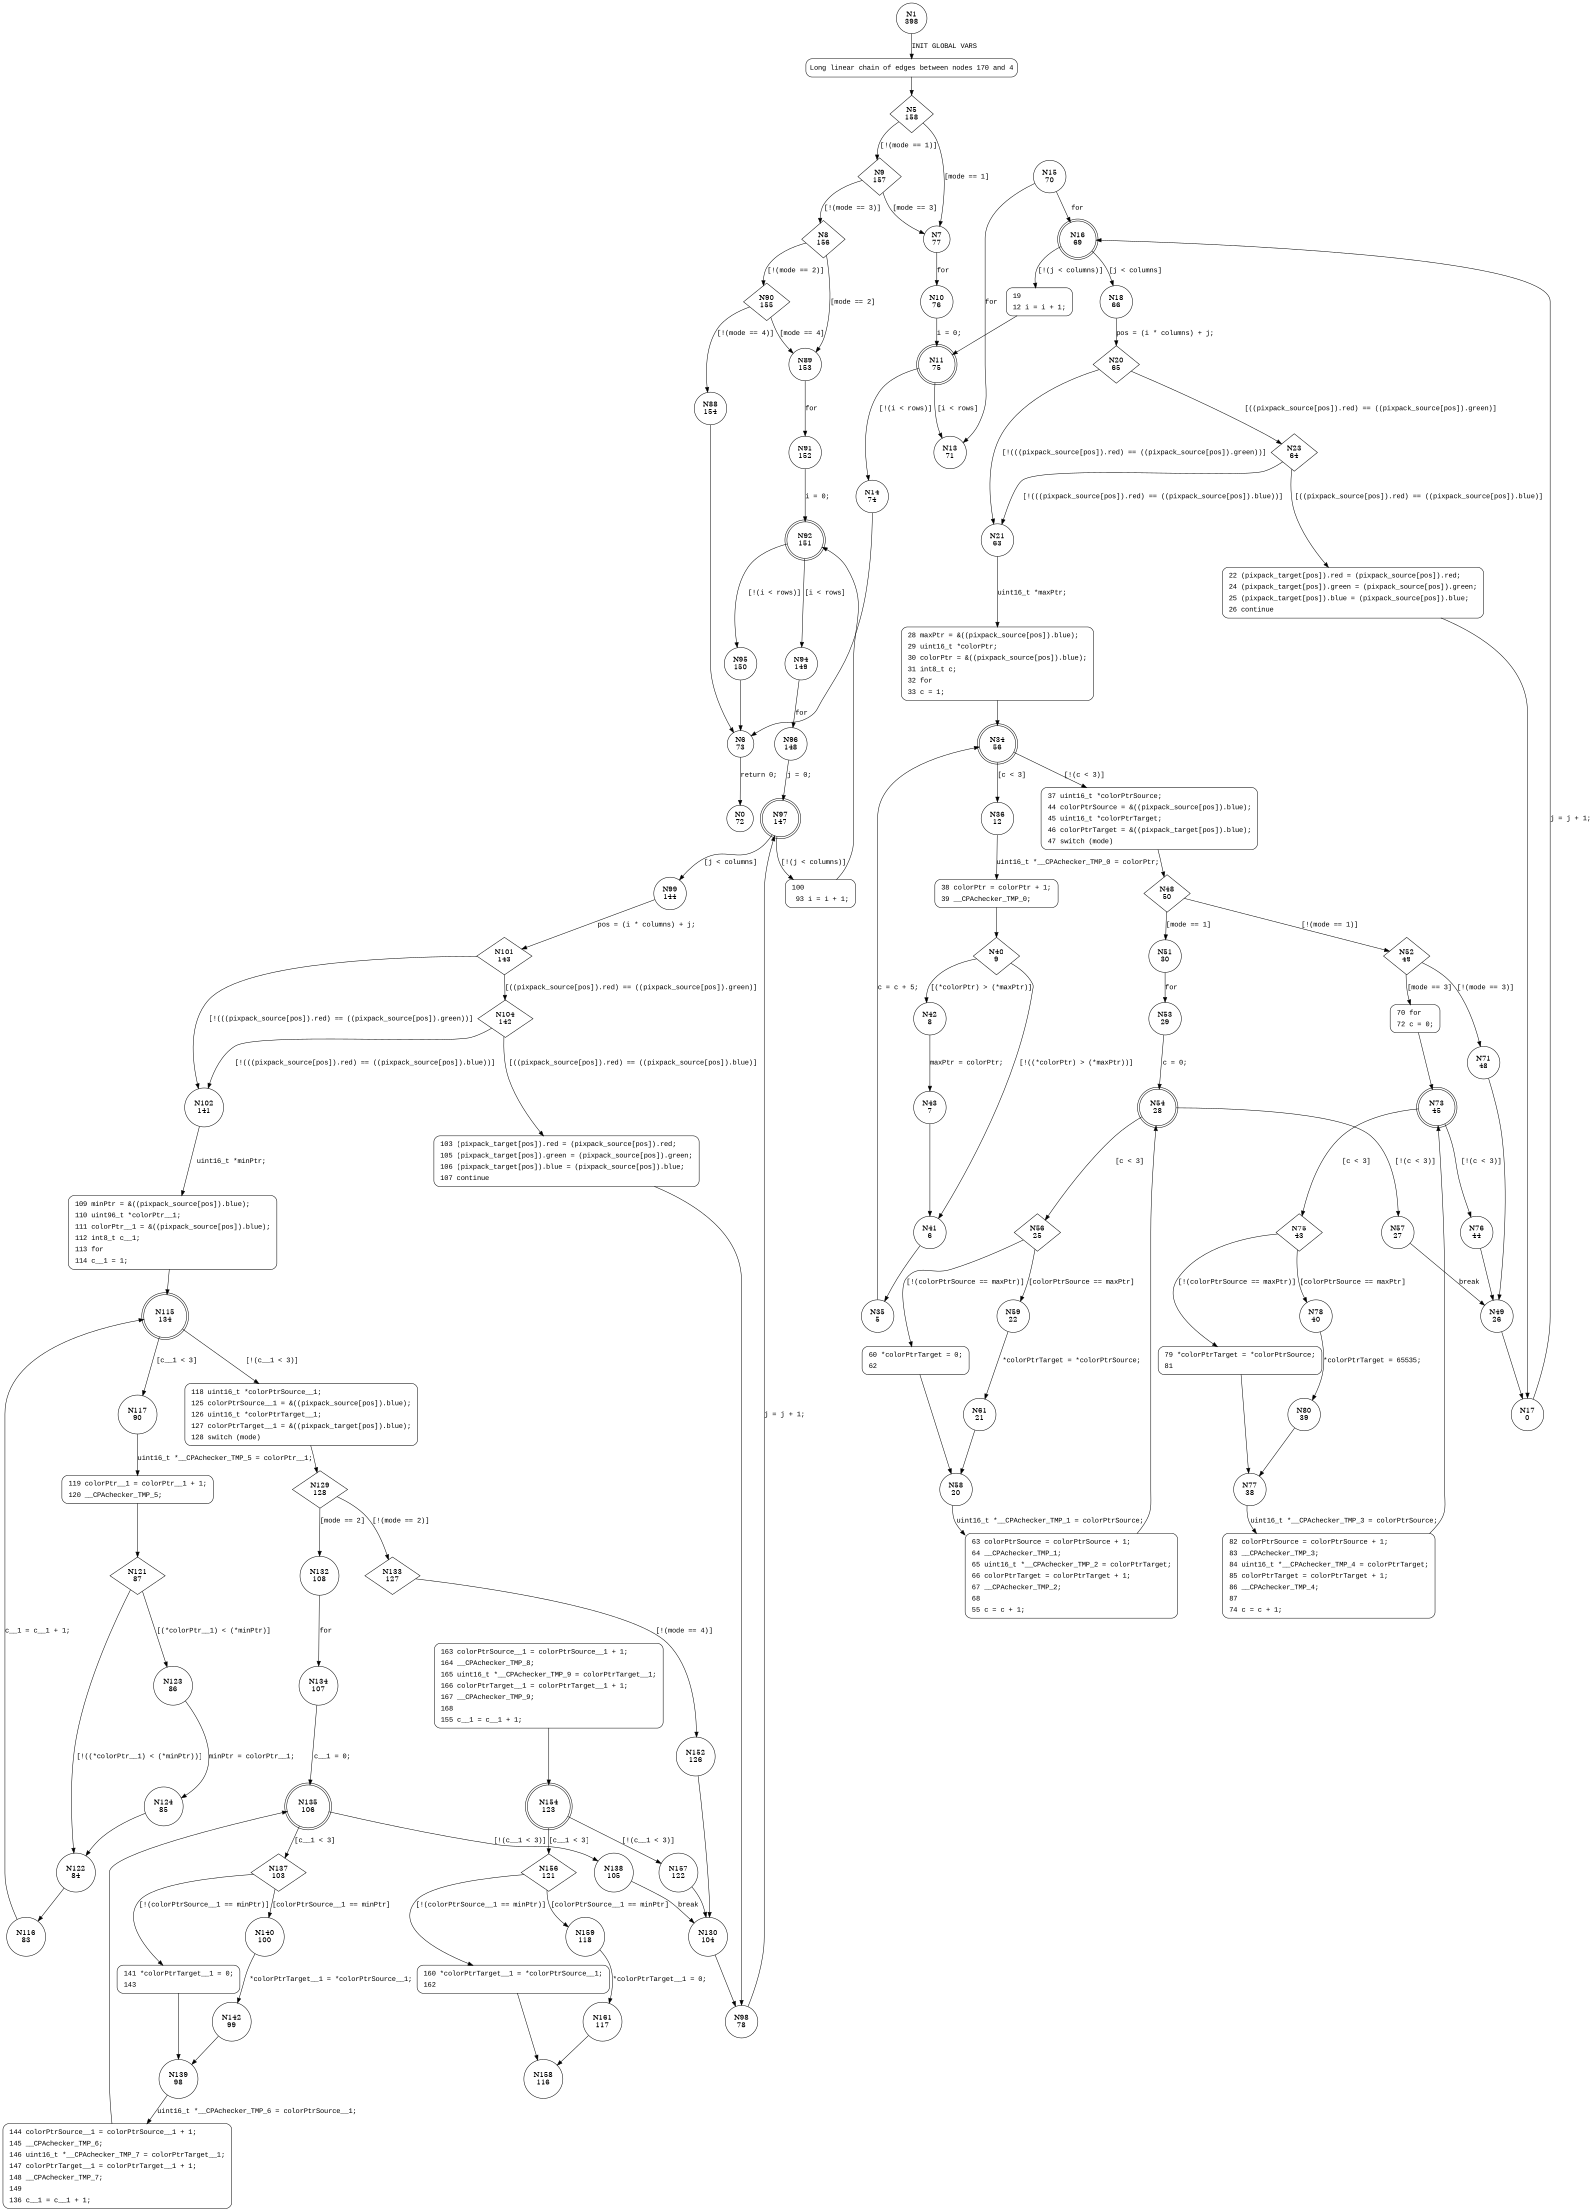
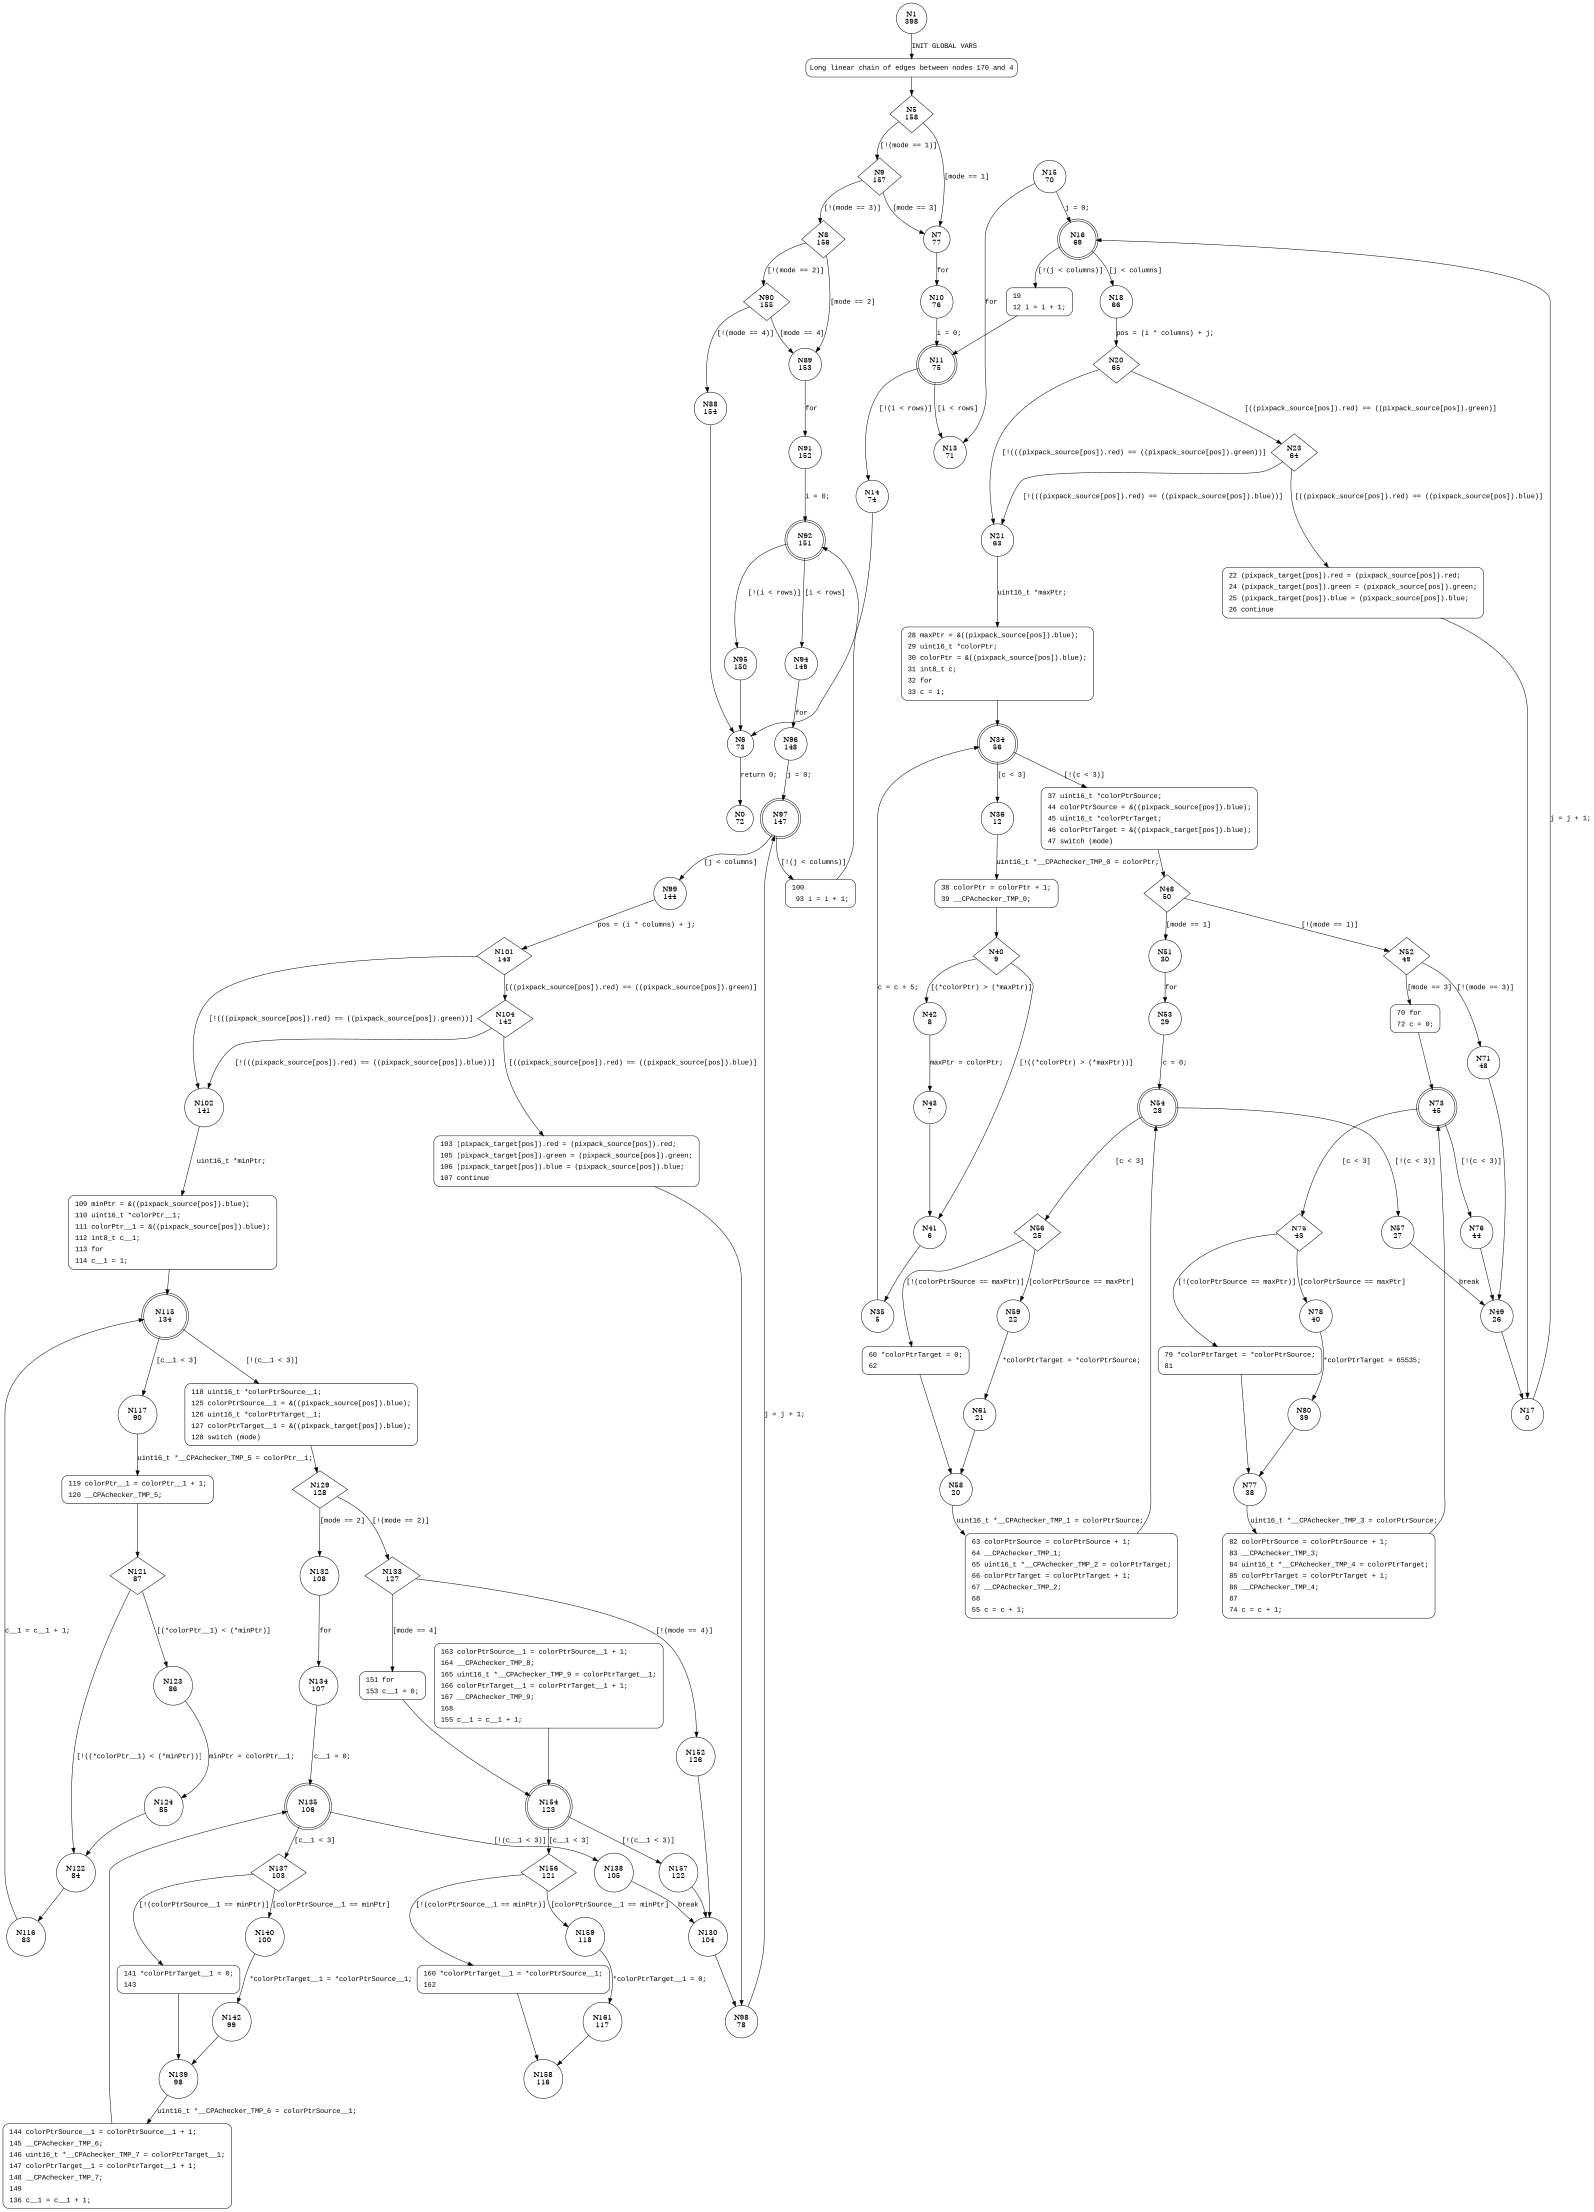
edge "N15 70" -> "N16 69": label "for" -> "j = 0;"
node "109": text "uint96_t *colorPtr__1;" -> "uint16_t *colorPtr__1;"
node "151": added
